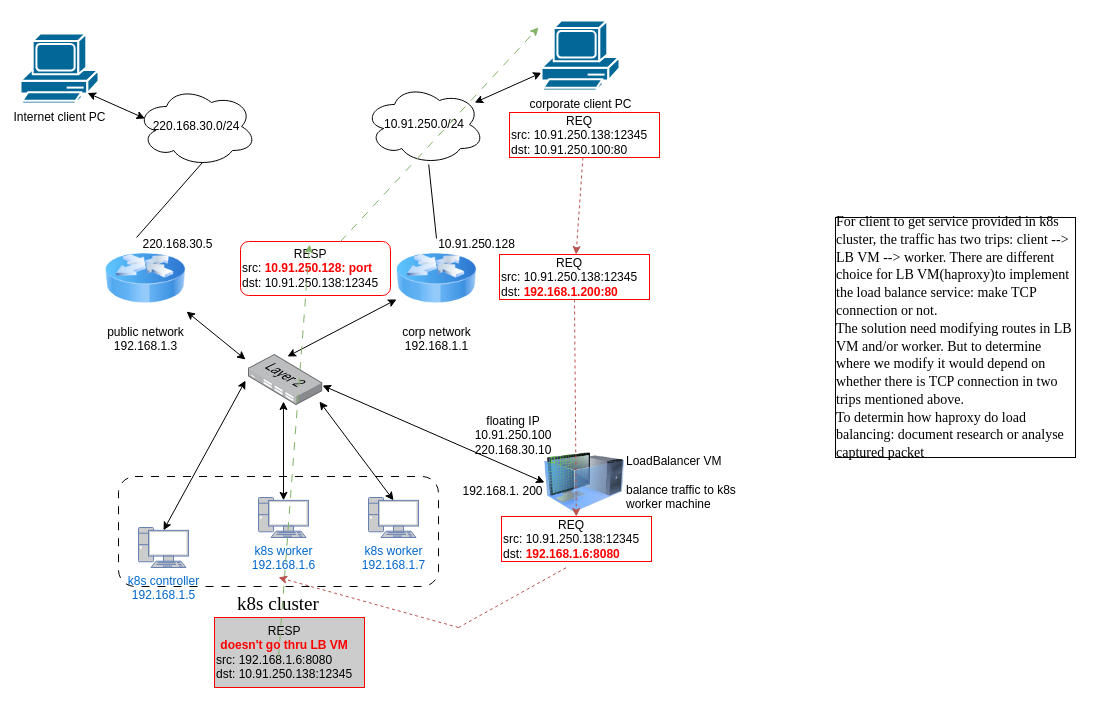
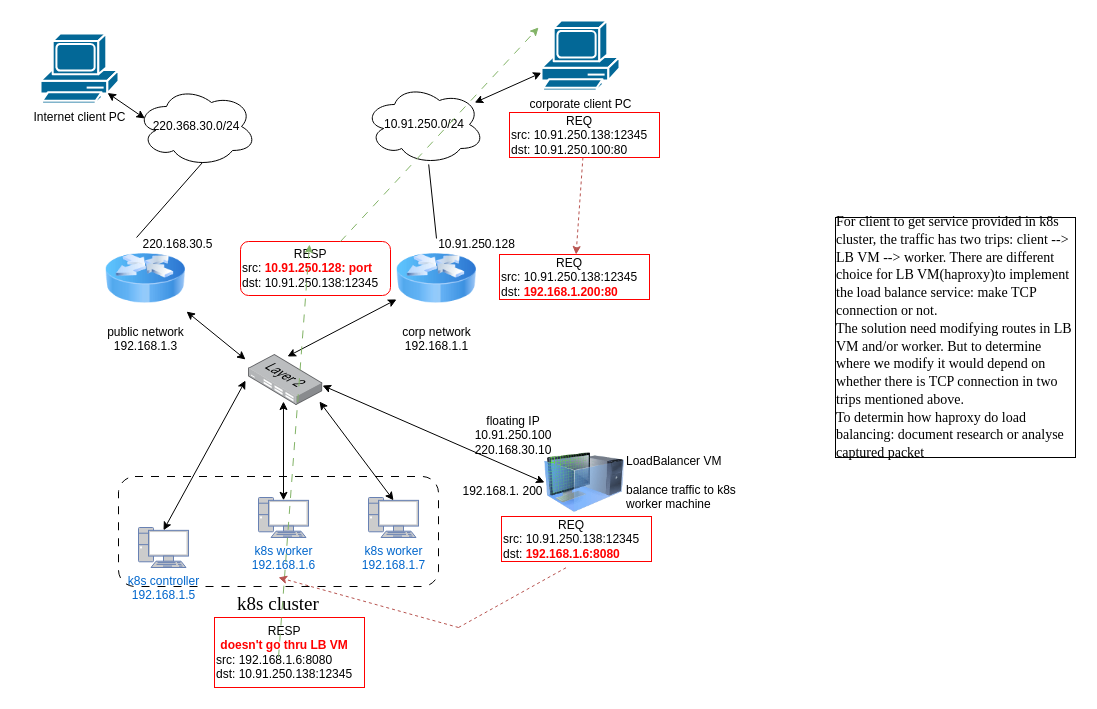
node "Internet client PC": moved (60, 69) -> (80, 69)
node "220.168.30.0/24": label "220.168.30.0/24" -> "220.368.30.0/24"
edge "REQ src: 10.91.250.138:12345 dst: 192.168.1.200:80" -> "REQ src: 10.91.250.138:12345 dst: 192.168.1.6:8080": removed
node "RESP doesn't go thru LB VM src: 192.168.1.6:8080 dst: 10.91.250.138:12345": fillcolor #cccccc -> #ffffff
